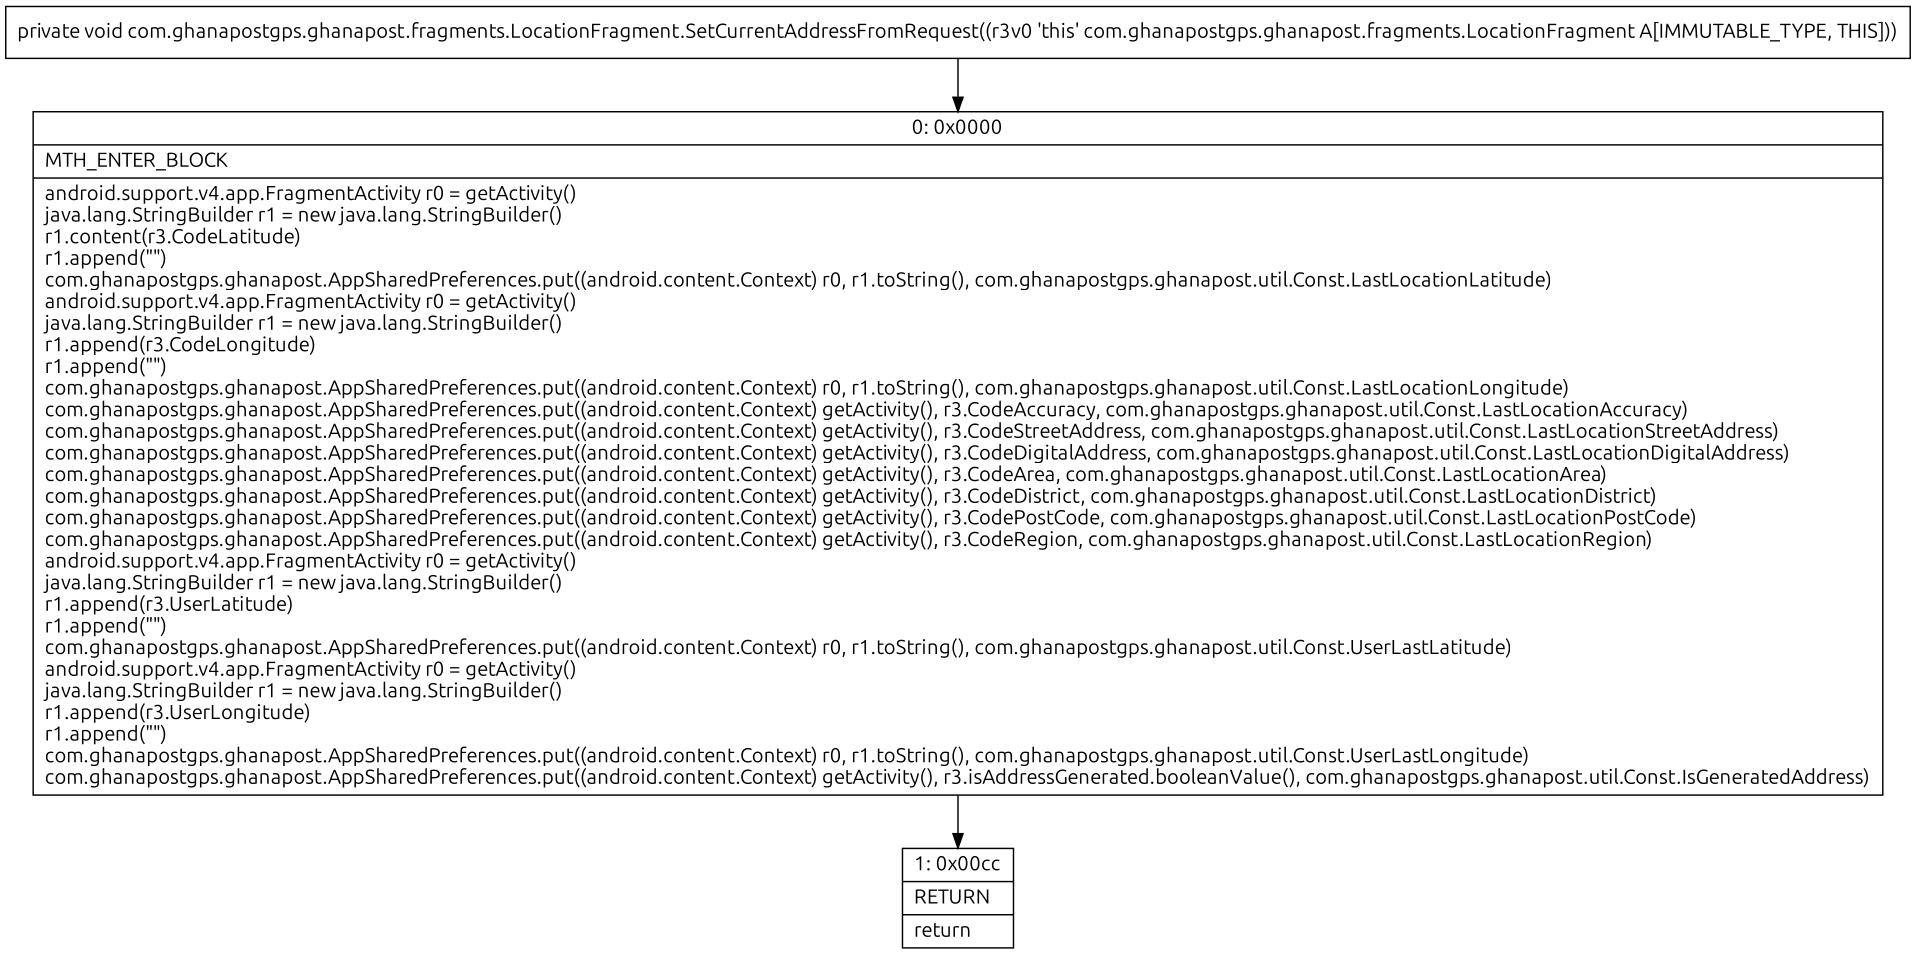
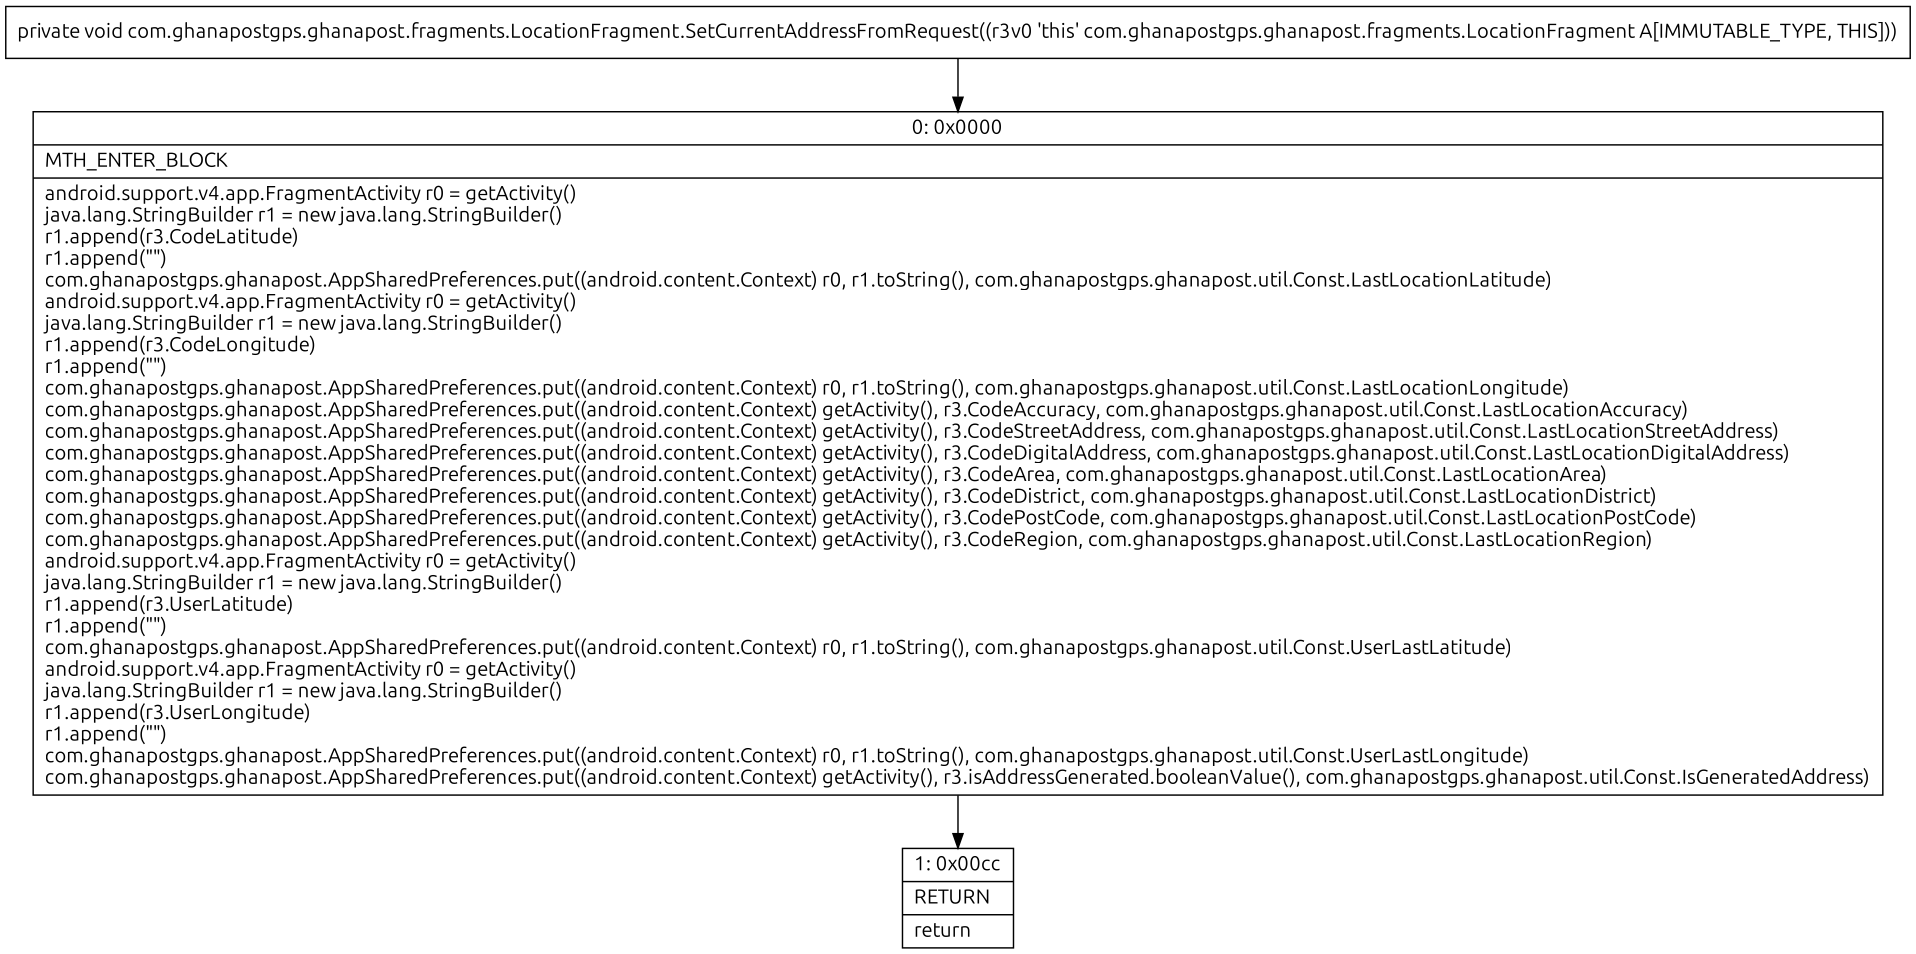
node "0: 0x0000": text "r1.content(r3.CodeLatitude)" -> "r1.append(r3.CodeLatitude)"
